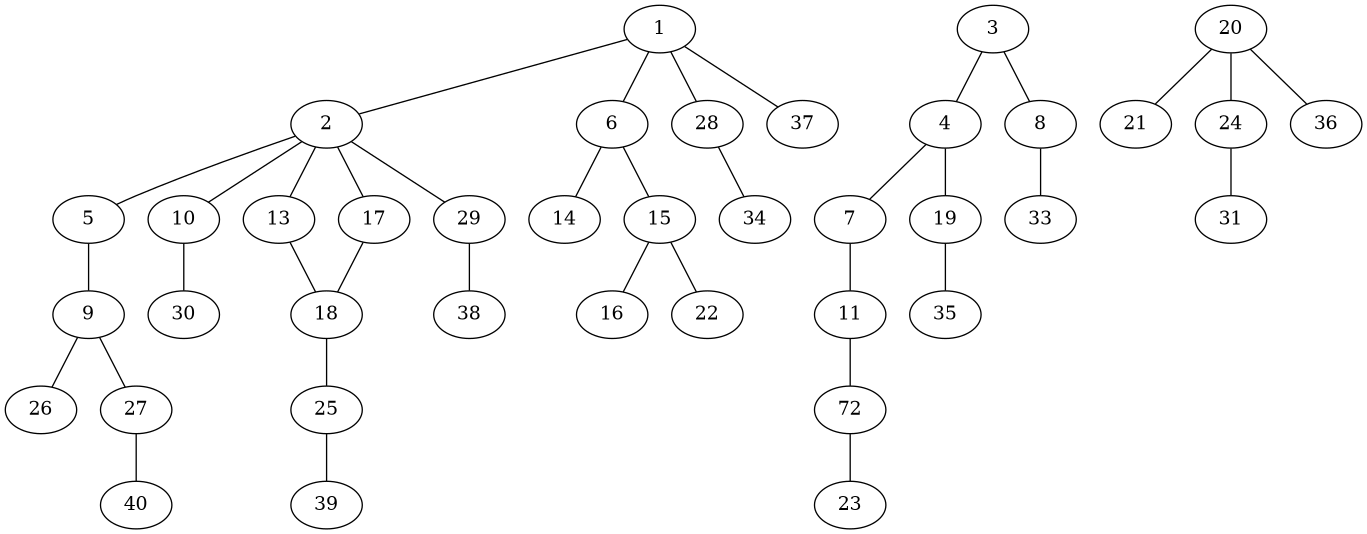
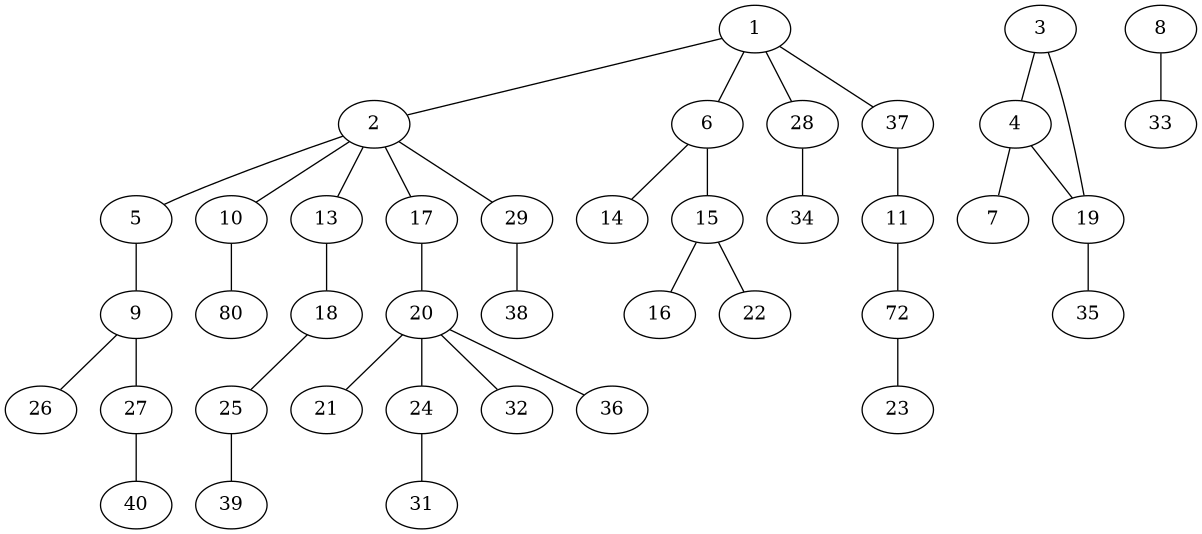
edge "3" -- "8": now "3" -- "19"
edge "17" -- "18": now "17" -- "20"
edge "7" -- "11": now "37" -- "11"
node "30": label "30" -> "80"
node "32": added
